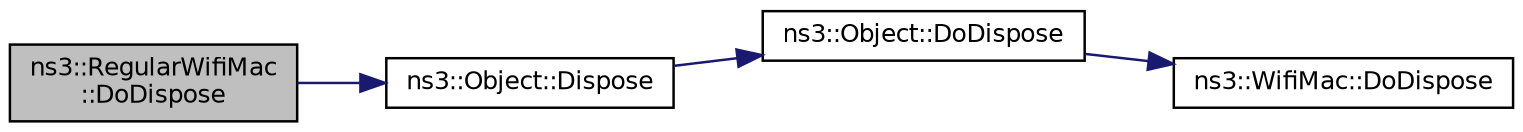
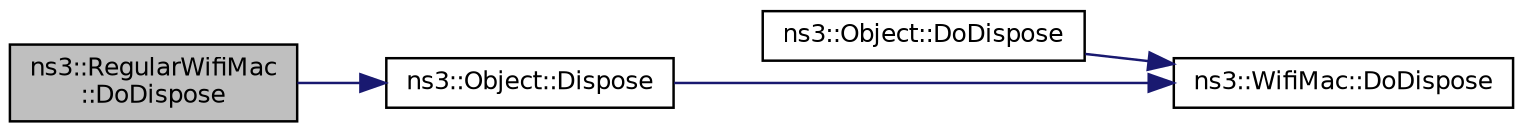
edge "ns3::Object::Dispose" -> "ns3::Object::DoDispose": now "ns3::Object::Dispose" -> "ns3::WifiMac::DoDispose"
